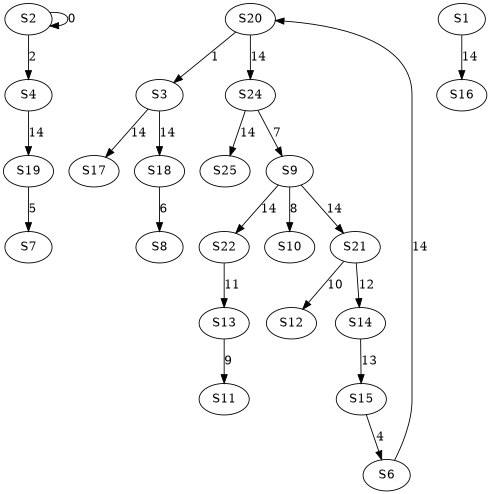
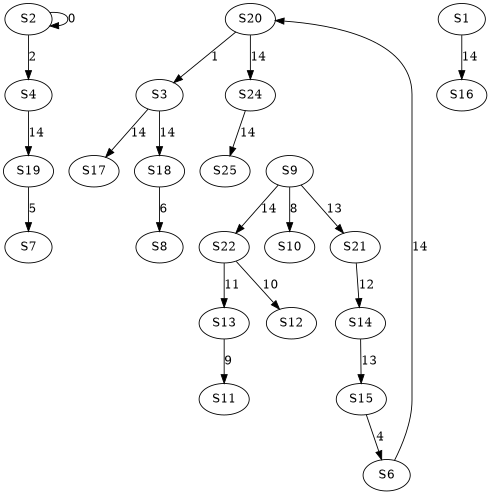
edge "S24" -> "S9": removed, label "7"
edge "S9" -> "S21": label "14" -> "13"
edge "S21" -> "S12": now "S22" -> "S12"
